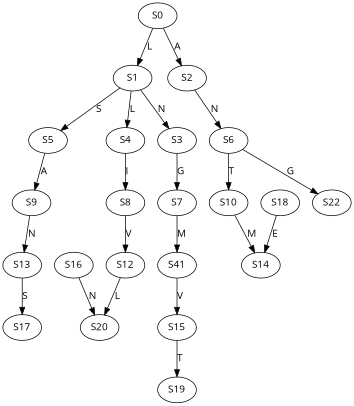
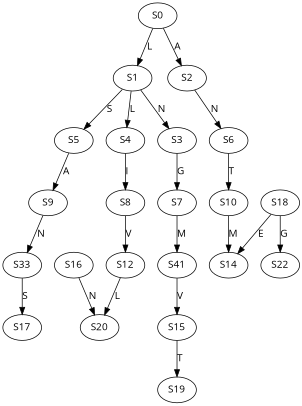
edge "S6" -> "S22": now "S18" -> "S22"
node "S13": label "S13" -> "S33"
